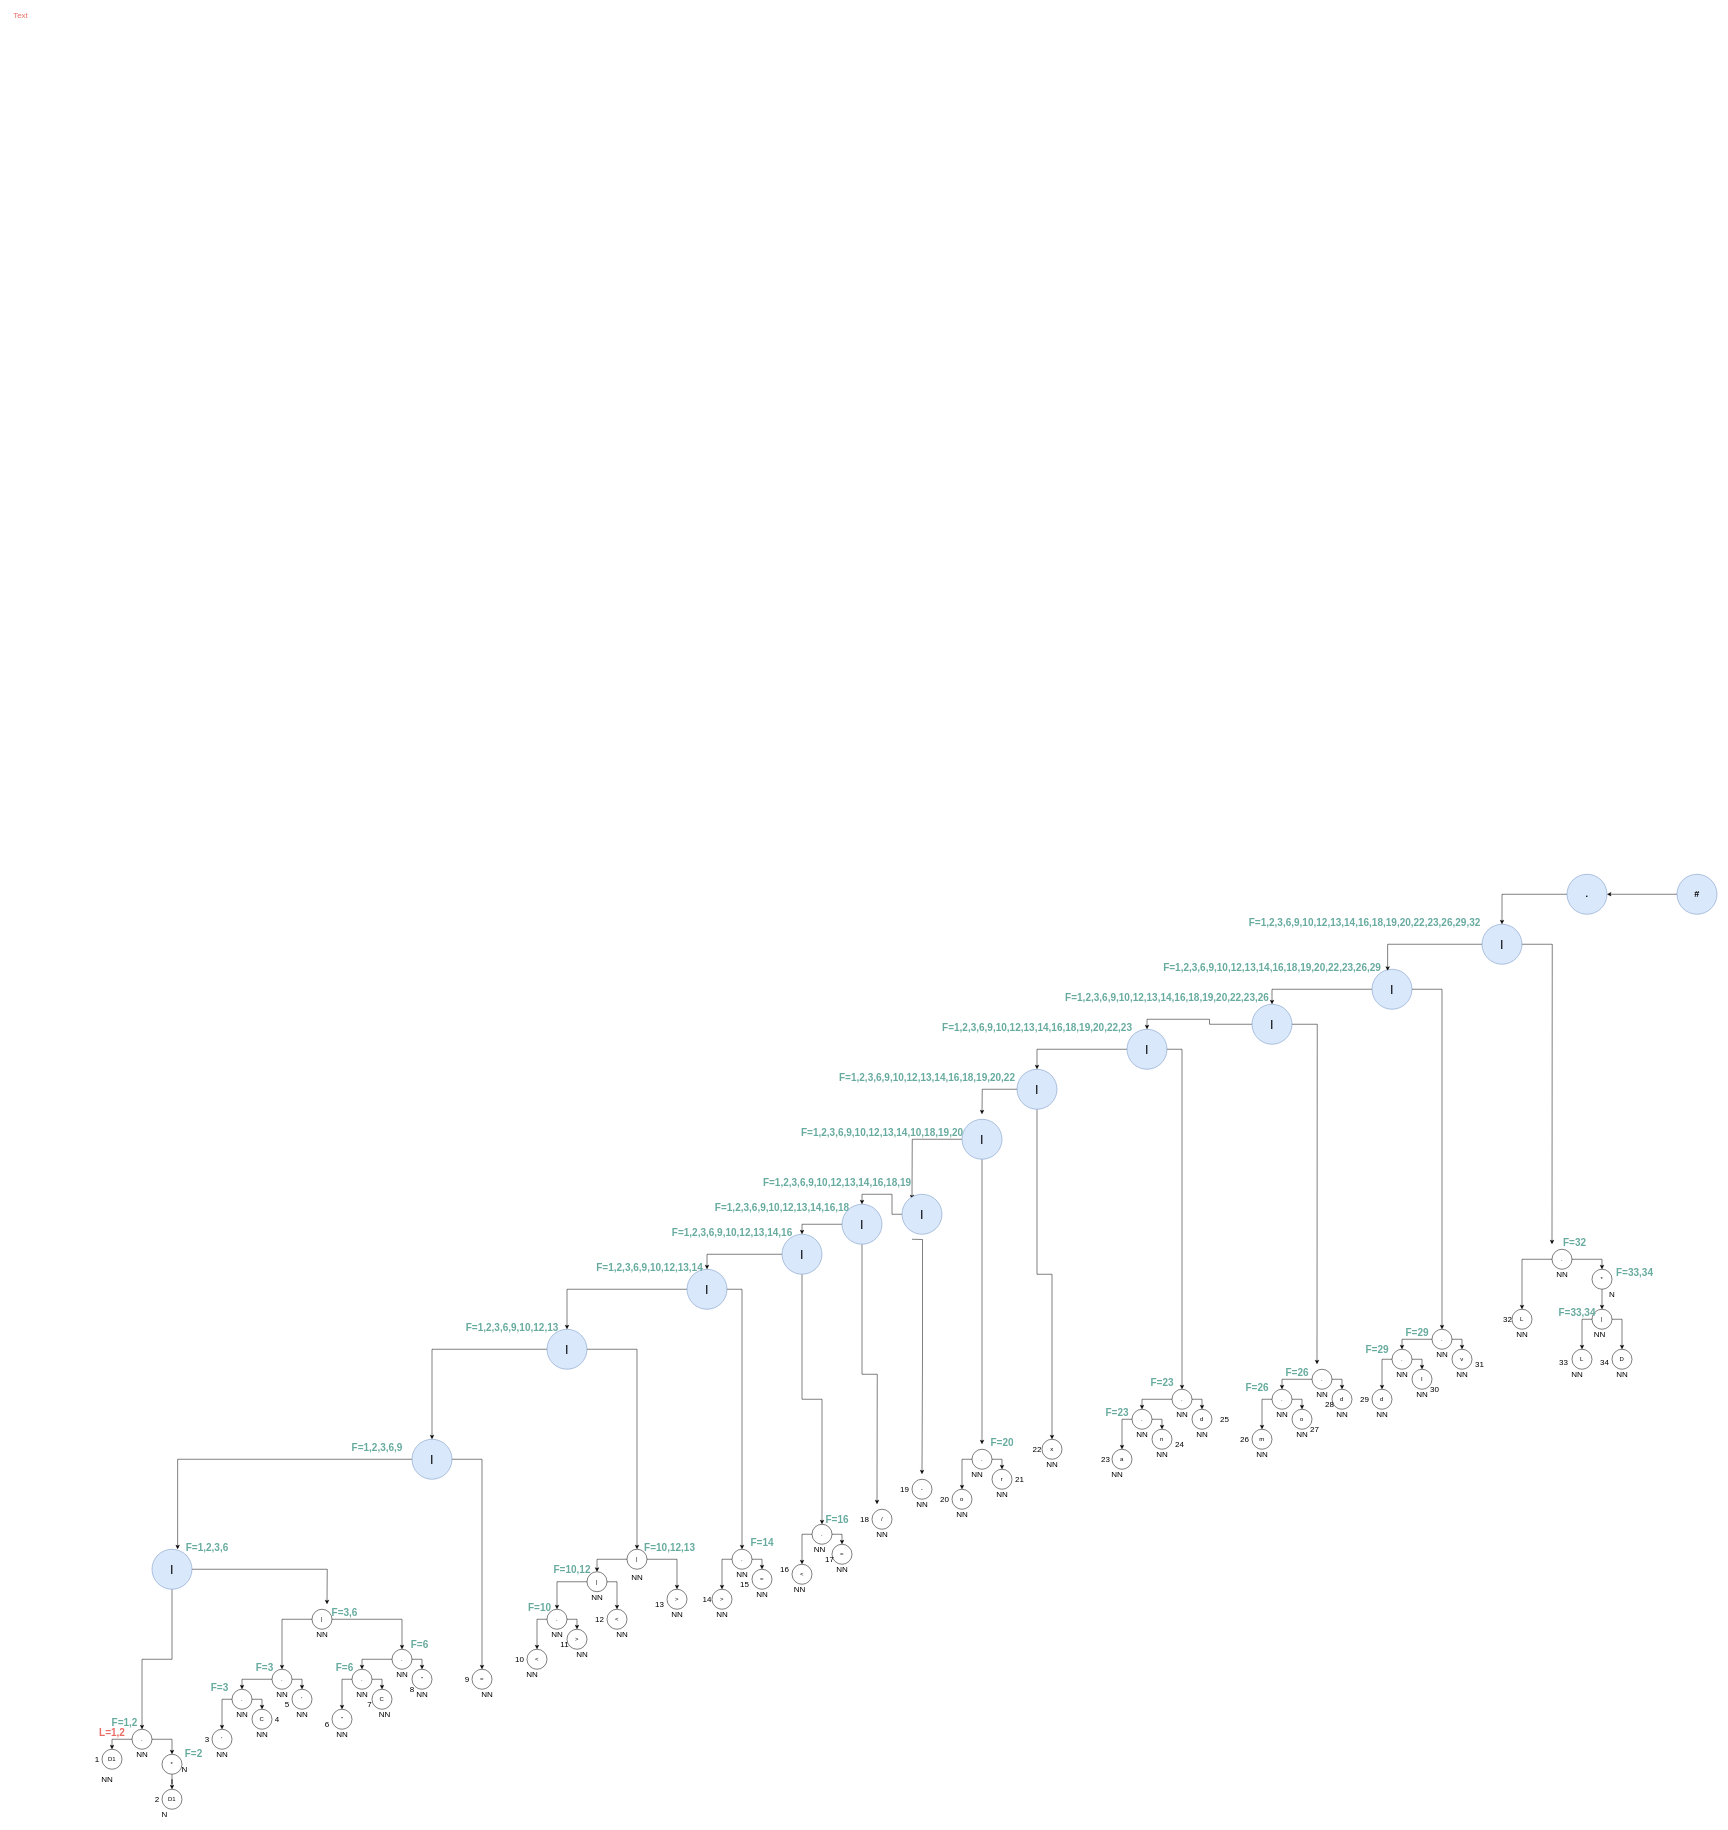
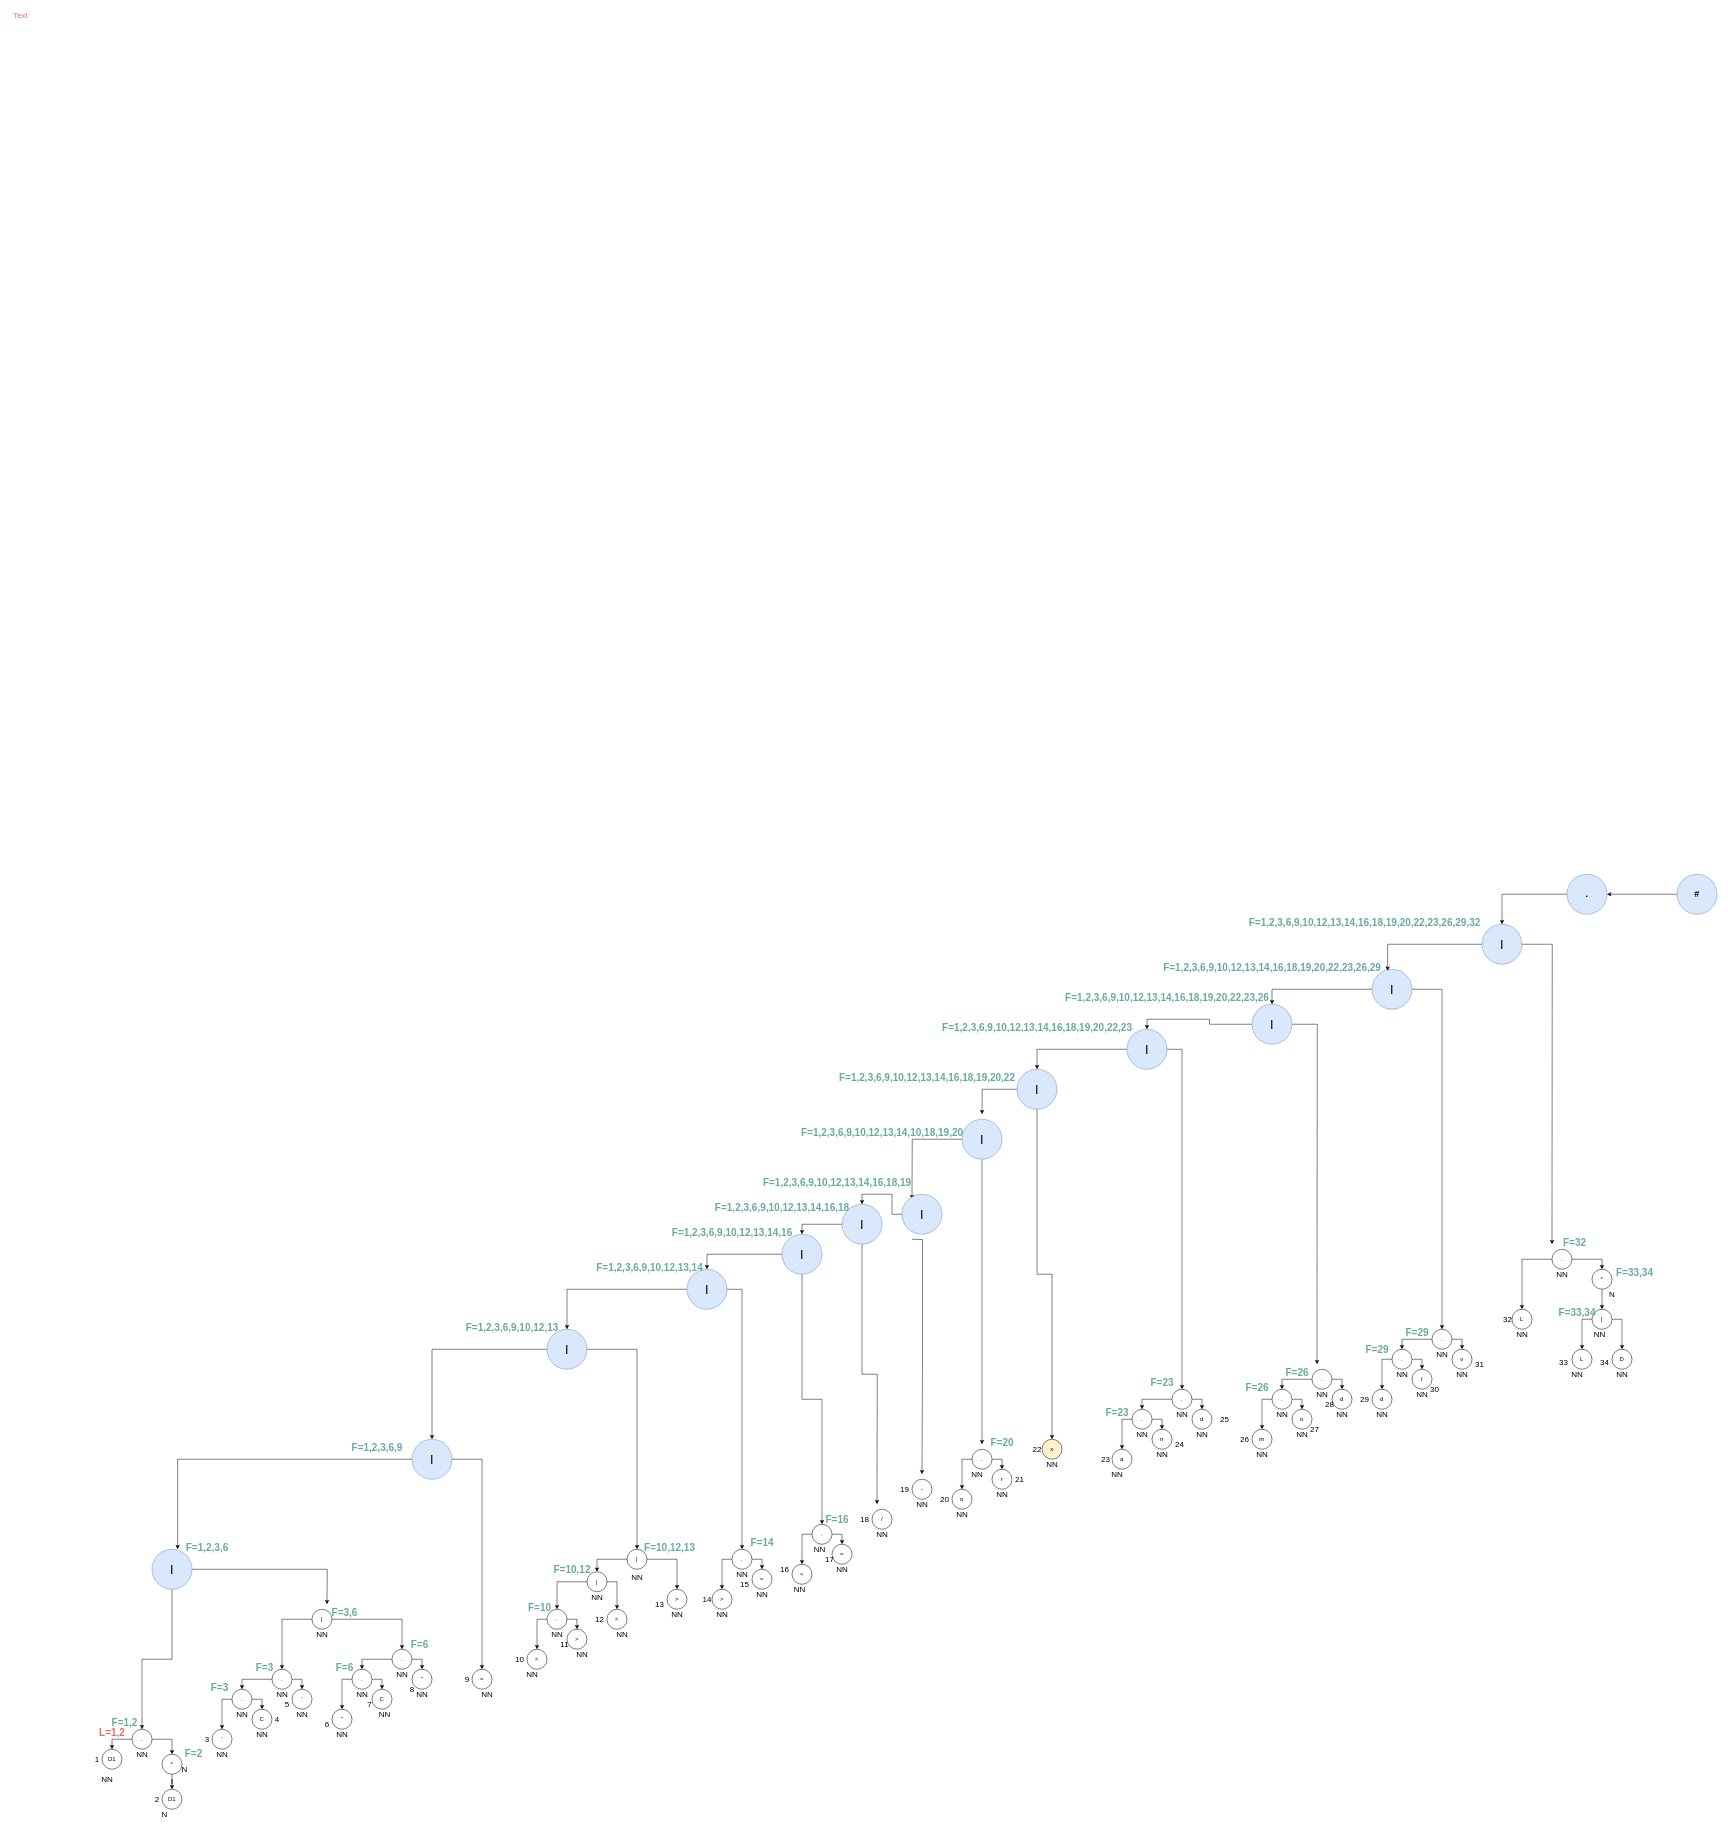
node "x": fillcolor #ffffff -> #fff2cc
